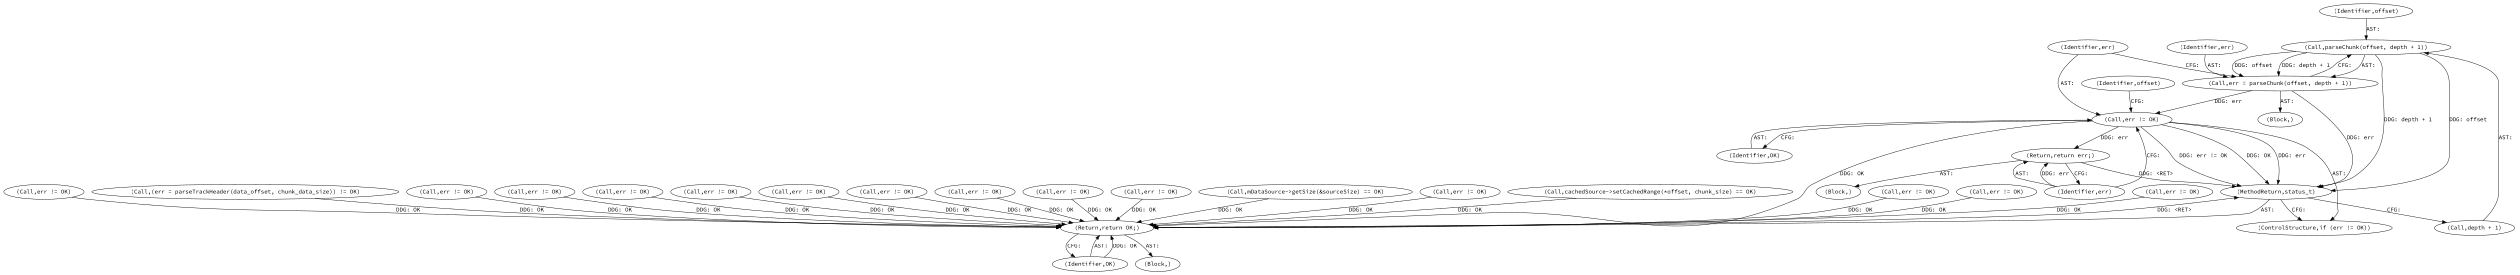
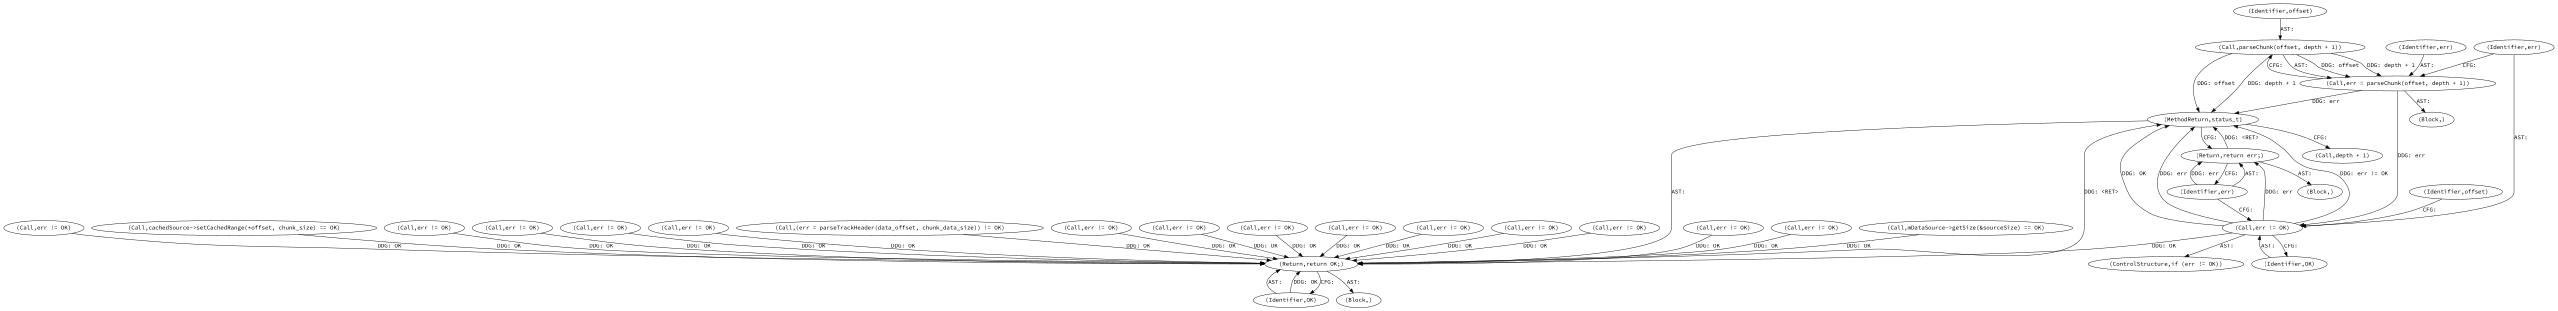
edge "(Call,depth + 1)" -> "(Call,parseChunk(offset, depth + 1))": removed, label "AST:"
edge "(MethodReturn,status_t)" -> "(ControlStructure,if (err != OK))": now "(MethodReturn,status_t)" -> "(Return,return err;)"
